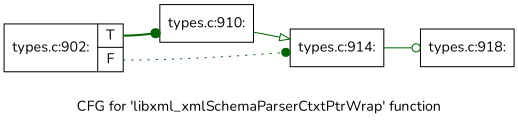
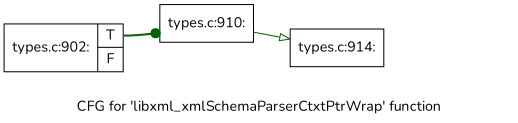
node "types.c:918:": removed
edge "types.c:902:" -> "types.c:914:": removed
